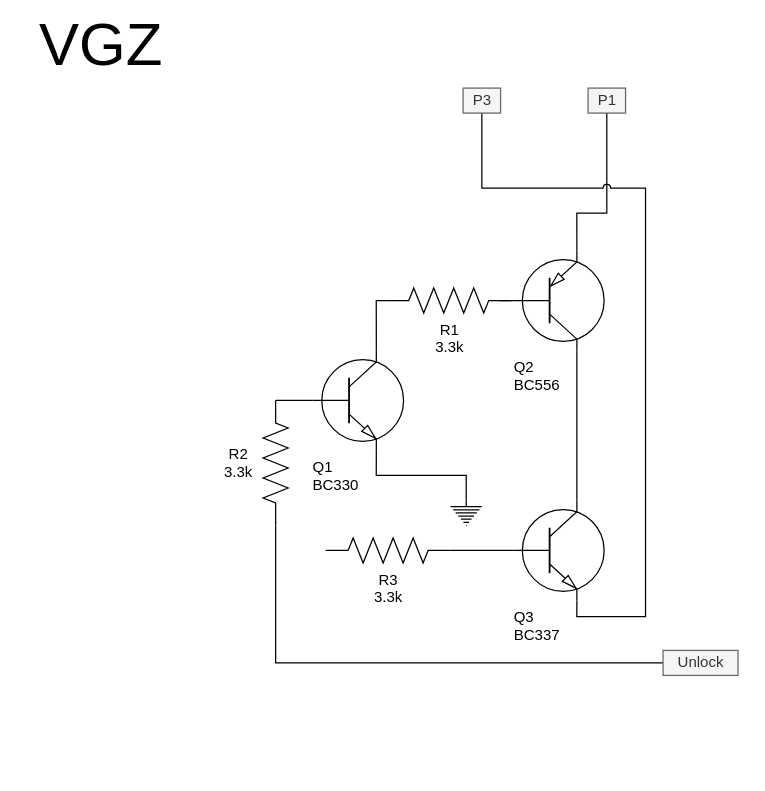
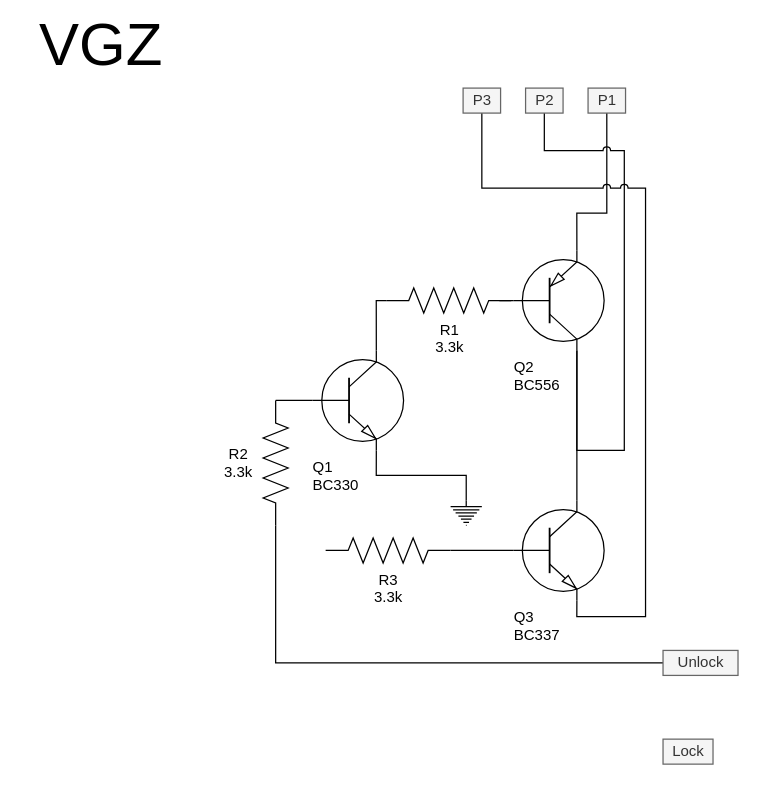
node "P2": added
edge "P2" -- "Q2 BC556": added
node "Lock": added
